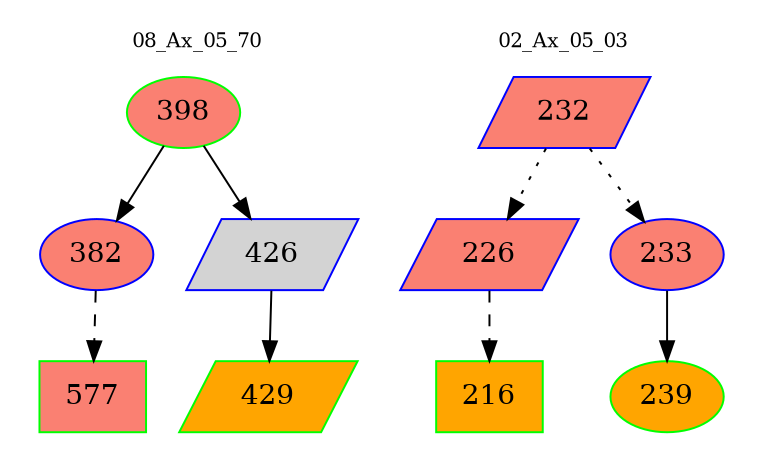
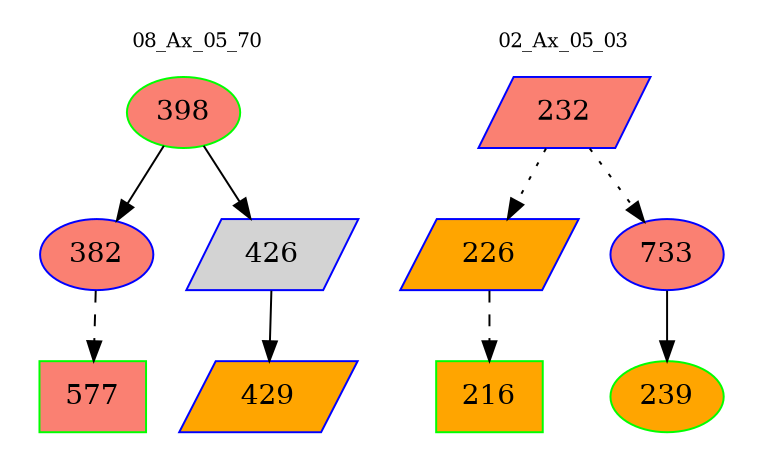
node "226": fillcolor salmon -> orange
node "233": label "233" -> "733"
node "429": color green -> blue
